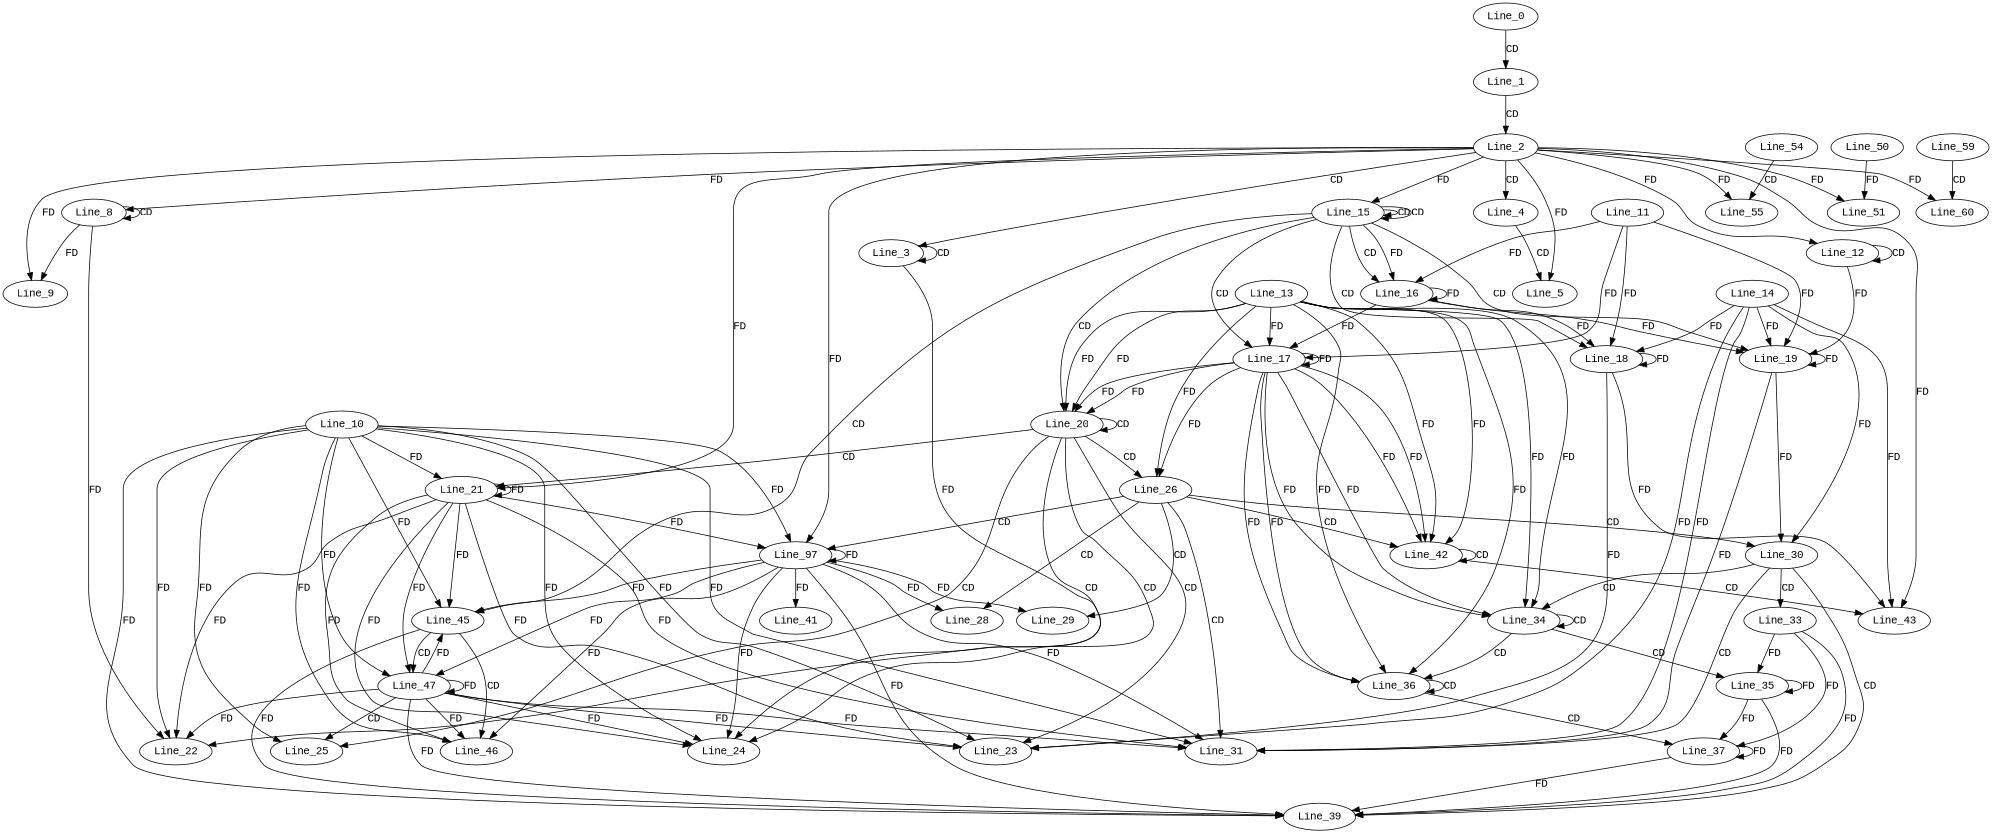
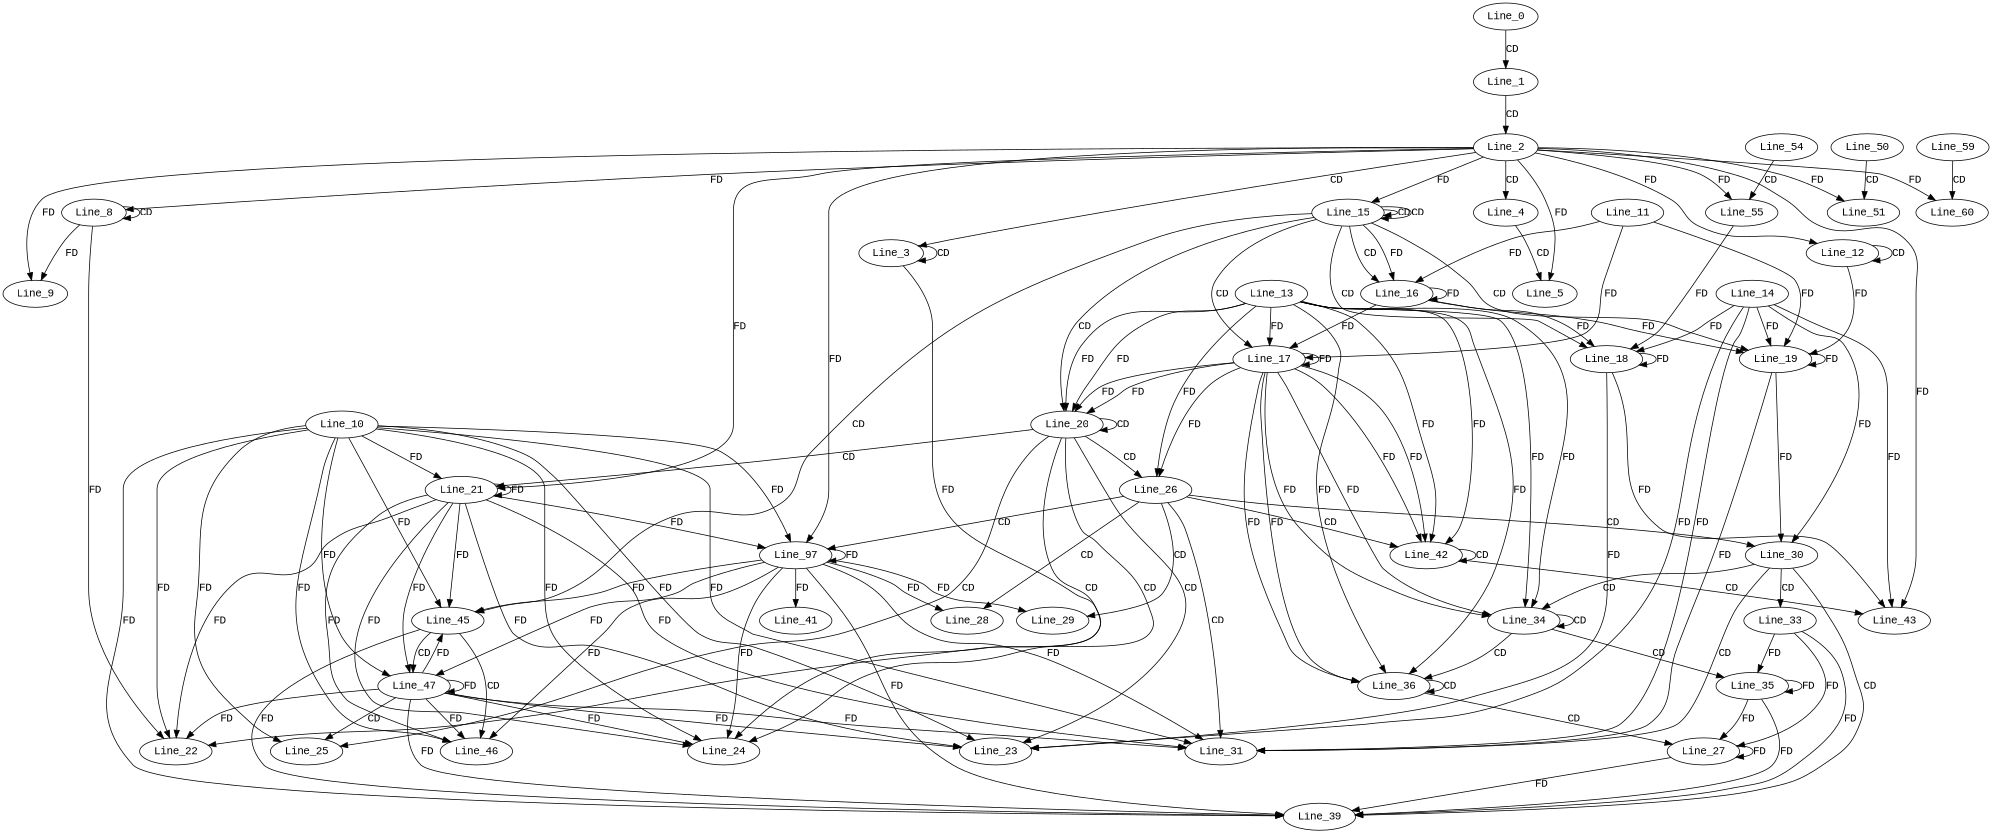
edge "Line_50" -> "Line_51": label "FD" -> "CD"
edge "Line_11" -> "Line_18": now "Line_55" -> "Line_18"
node "Line_37": label "Line_37" -> "Line_27"
